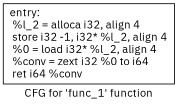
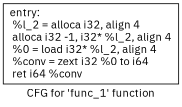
node "entry:": text "store i32 -1, i32* %l_2, align 4" -> "alloca i32 -1, i32* %l_2, align 4"
